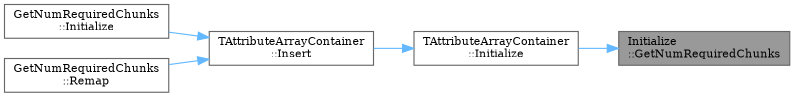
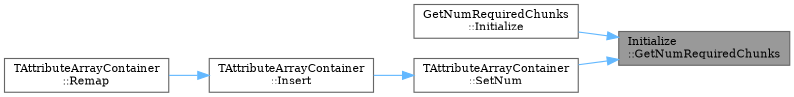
edge "GetNumRequiredChunks ::Initialize" -> "TAttributeArrayContainer ::Insert": now "GetNumRequiredChunks ::Initialize" -> "Initialize ::GetNumRequiredChunks"
node "TAttributeArrayContainer ::Initialize": label "TAttributeArrayContainer ::Initialize" -> "TAttributeArrayContainer ::SetNum"
node "GetNumRequiredChunks ::Remap": label "GetNumRequiredChunks ::Remap" -> "TAttributeArrayContainer ::Remap"
